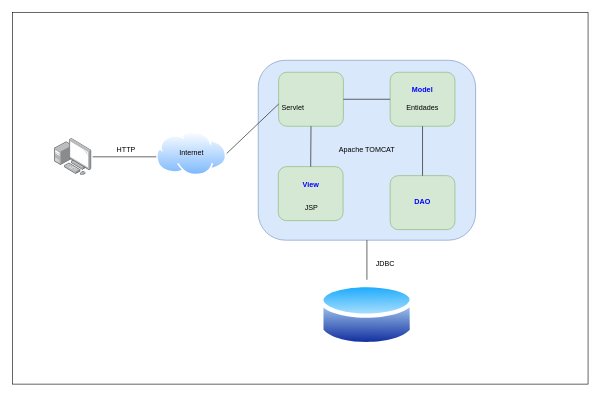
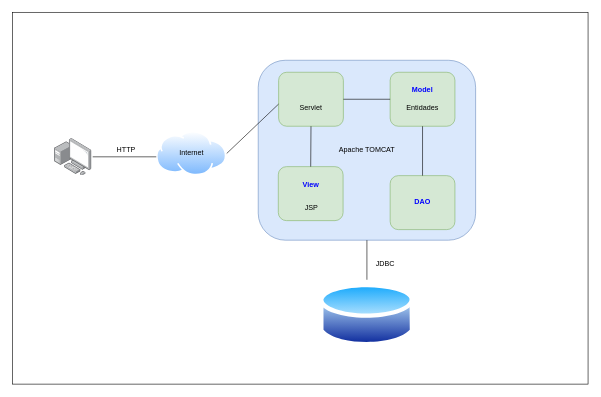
node "Servlet": moved (293, 108) -> (311, 108)
